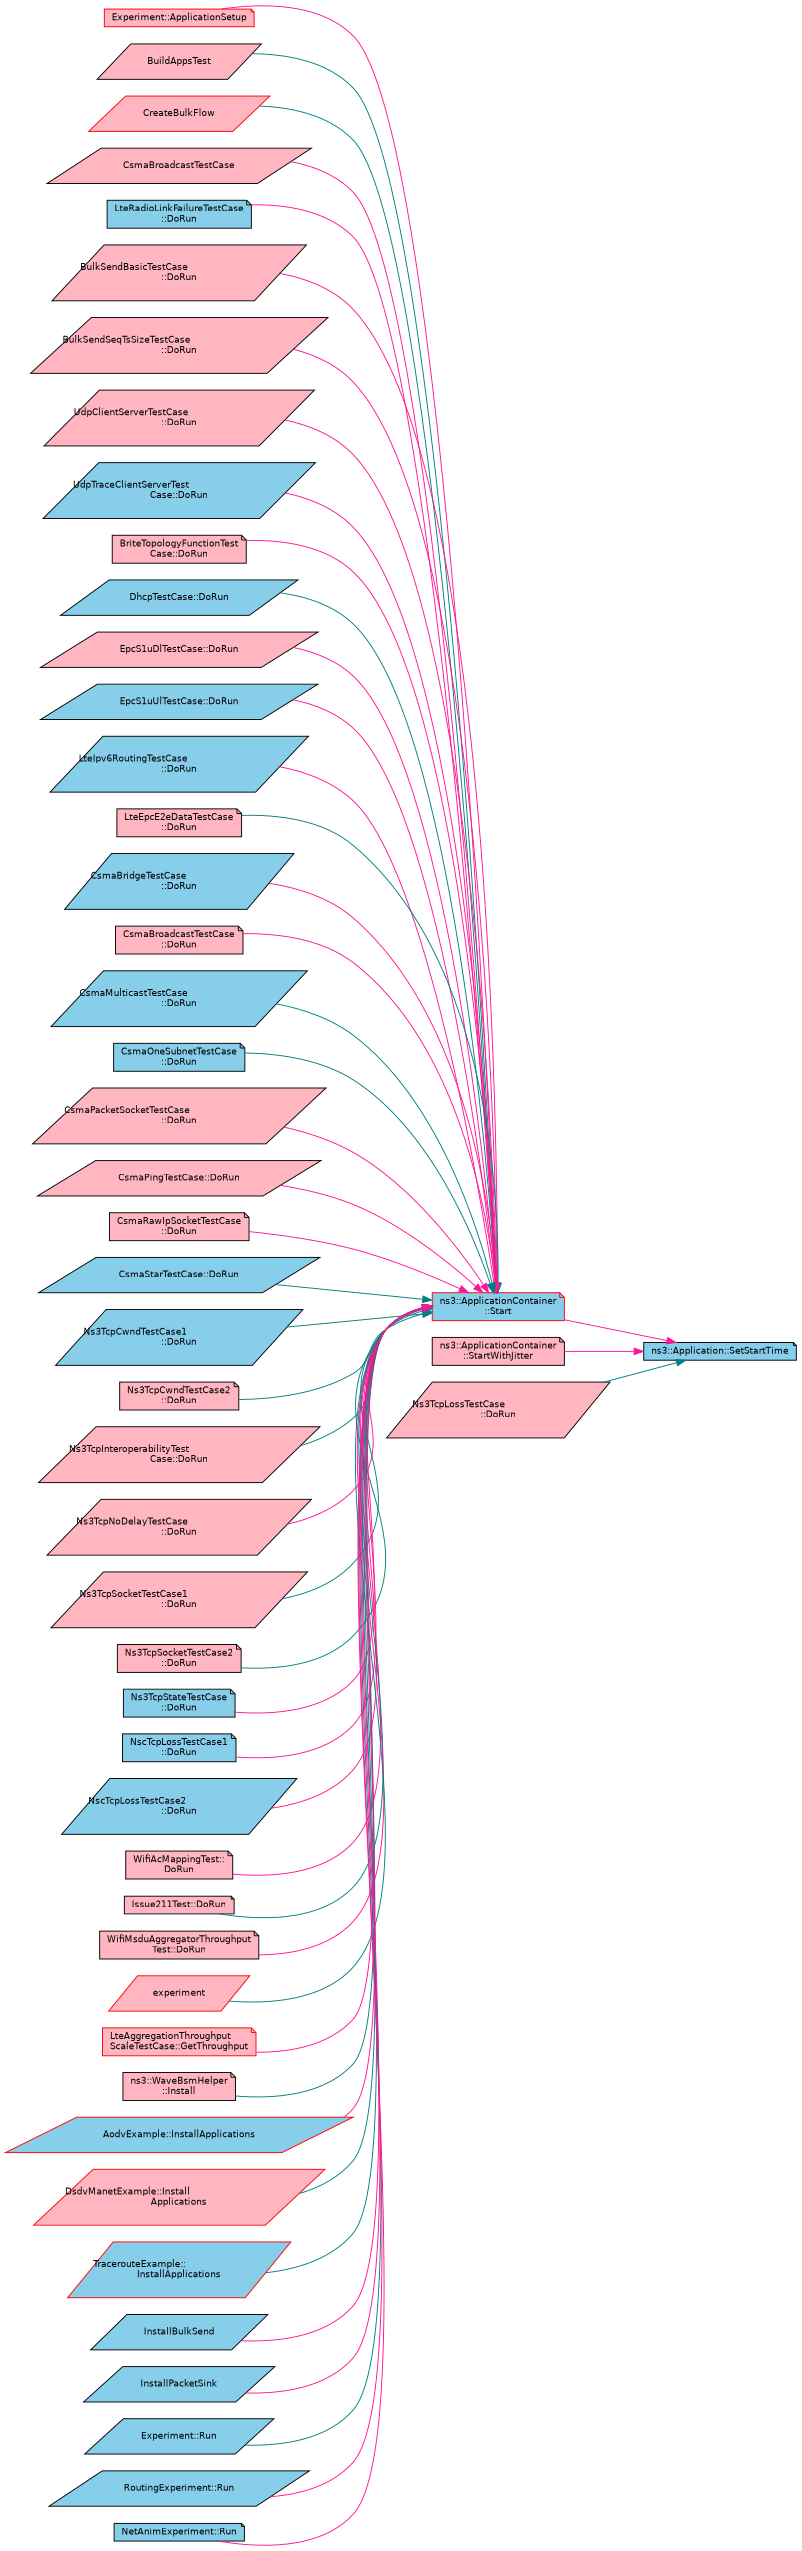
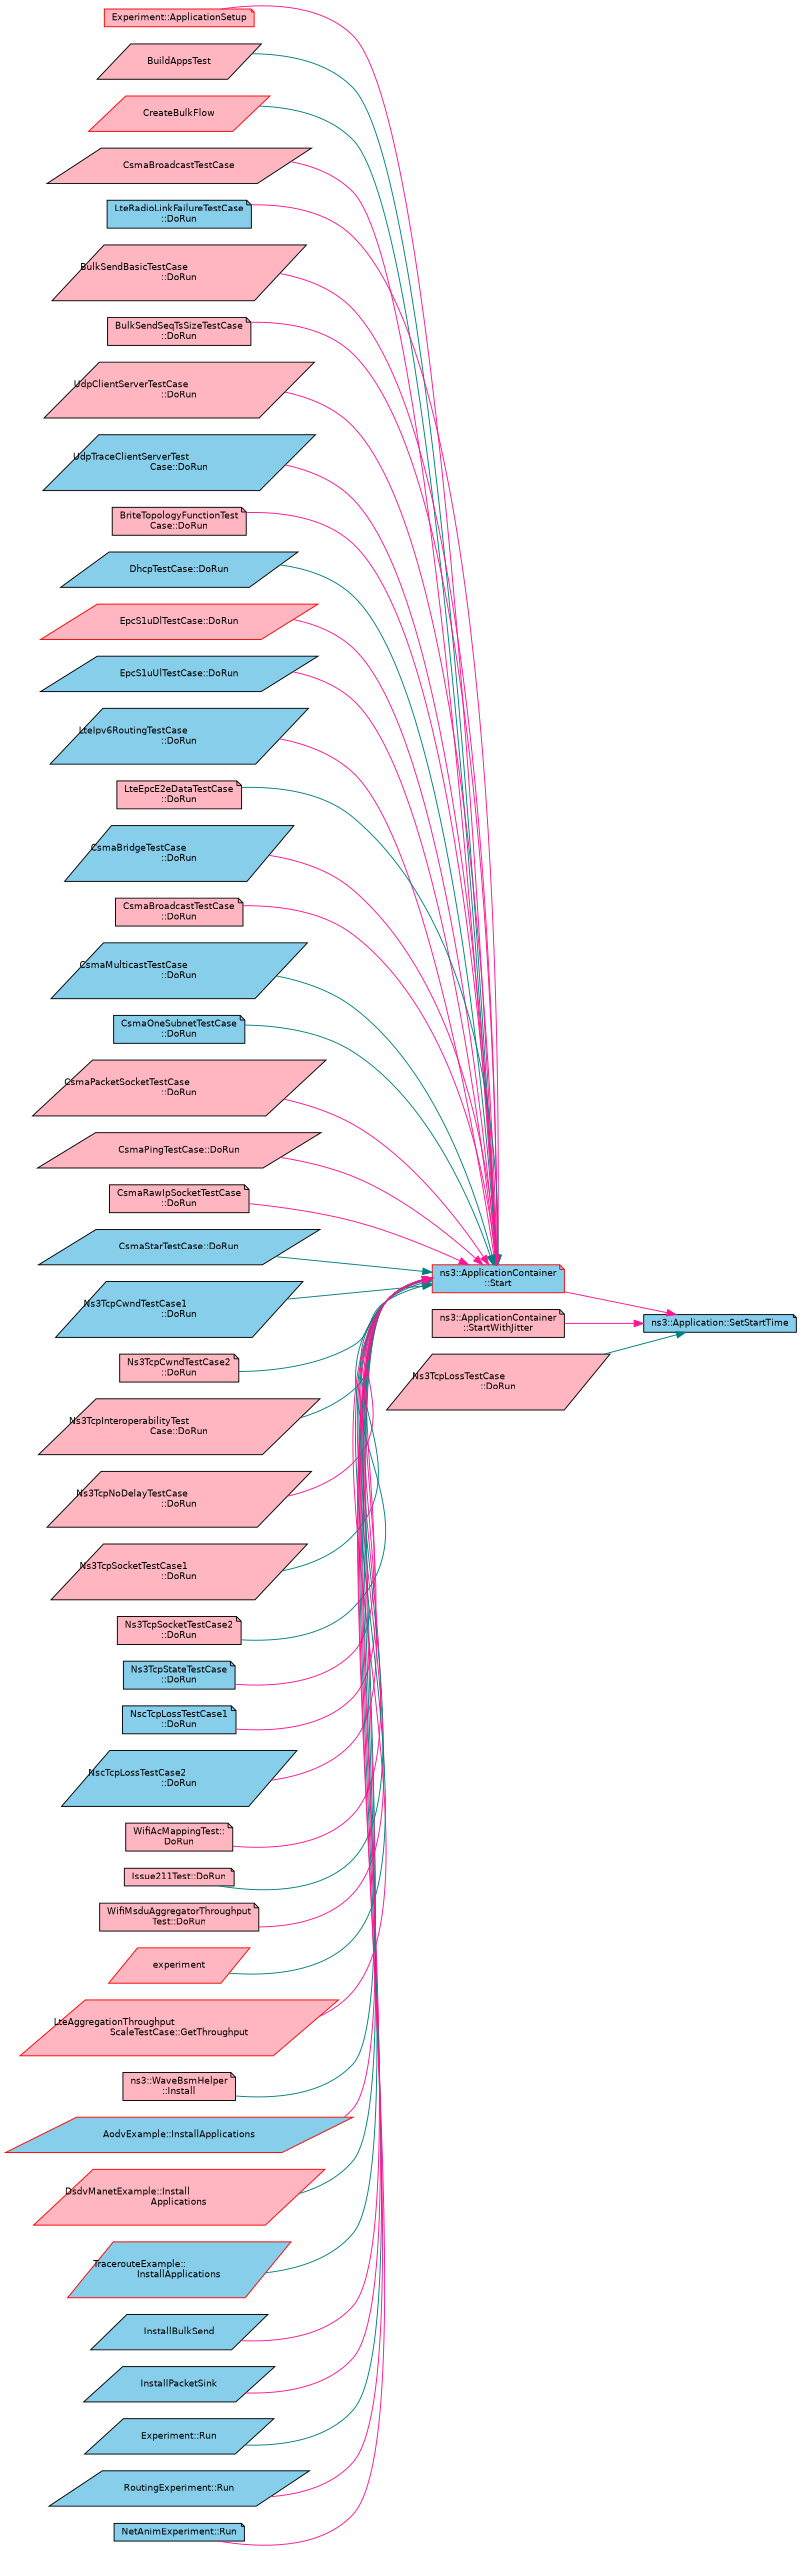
node "BulkSendSeqTsSizeTestCase ::DoRun": shape parallelogram -> note
node "EpcS1uDlTestCase::DoRun": color black -> red
node "LteAggregationThroughput ScaleTestCase::GetThroughput": shape note -> parallelogram
